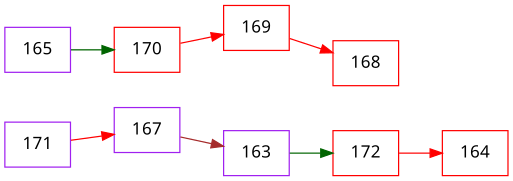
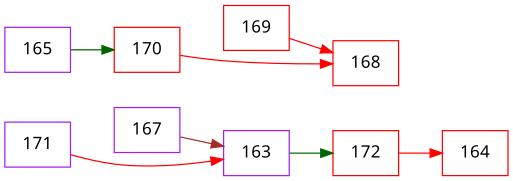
edge "170" -> "169": now "170" -> "168"
edge "171" -> "167": now "171" -> "163"
